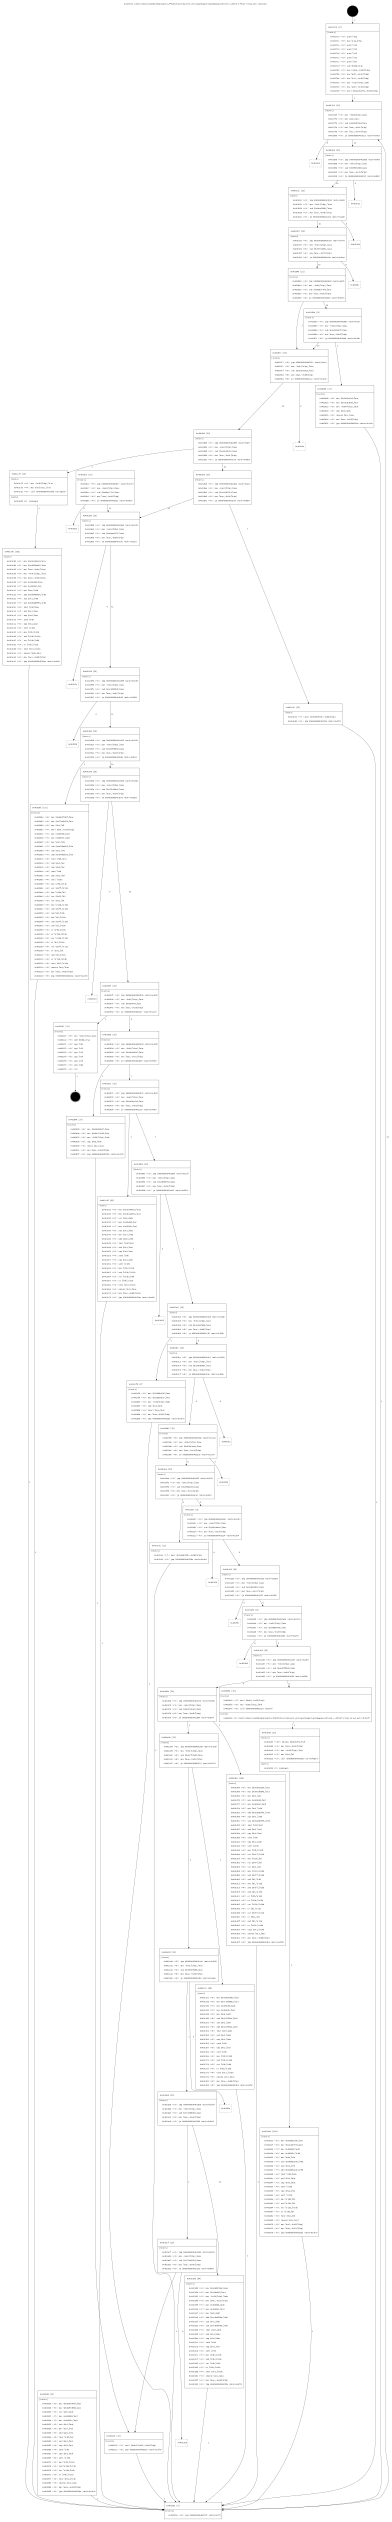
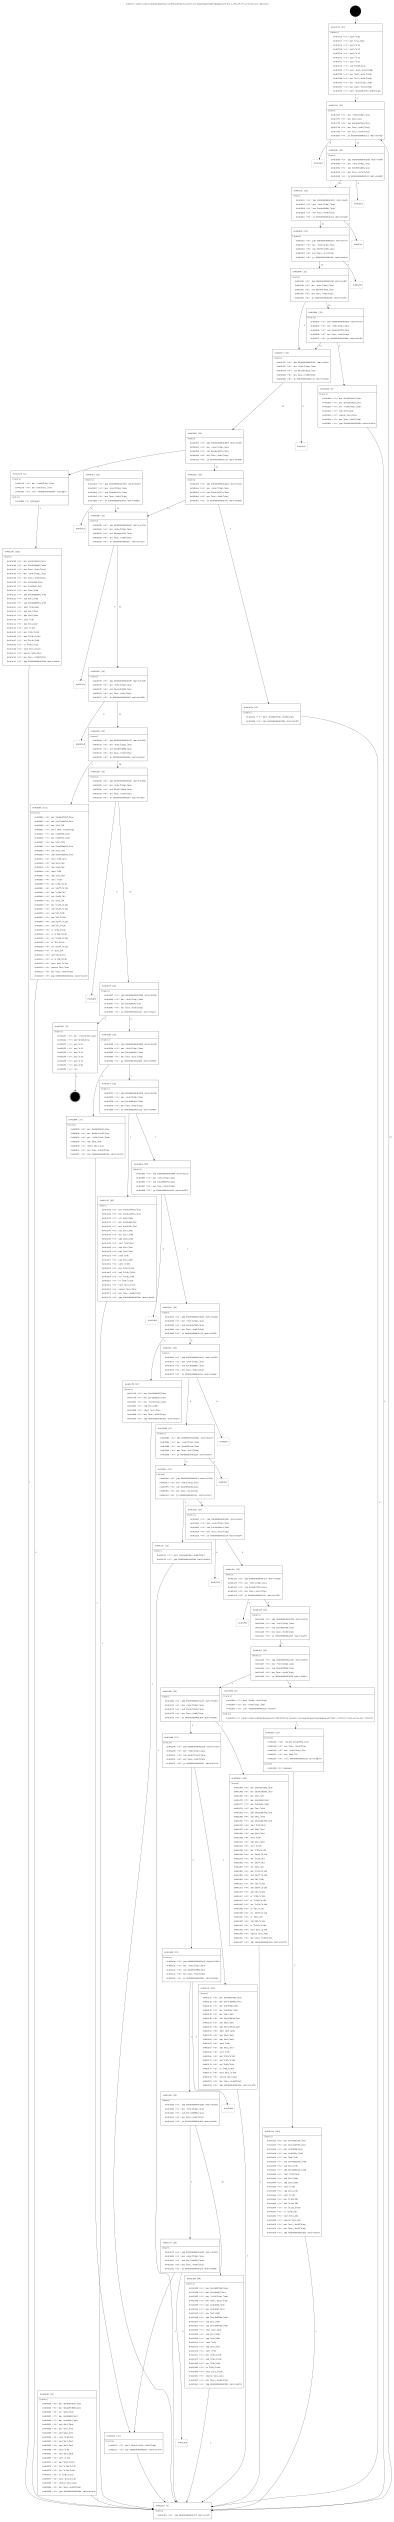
node "0x4022b3": removed
